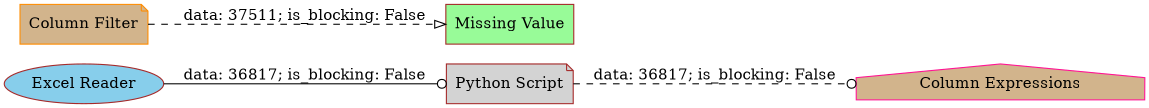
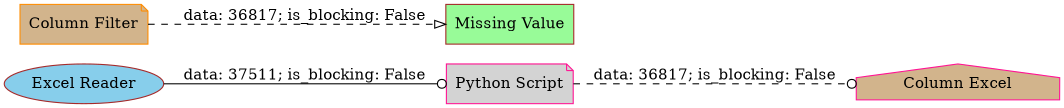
edge "Column Filter" -> "Missing Value": label "data: 37511; is_blocking: False" -> "data: 36817; is_blocking: False"
edge "Excel Reader" -> "Python Script": label "data: 36817; is_blocking: False" -> "data: 37511; is_blocking: False"
node "Python Script": color brown -> deeppink
node "Column Expressions": label "Column Expressions" -> "Column Excel"
